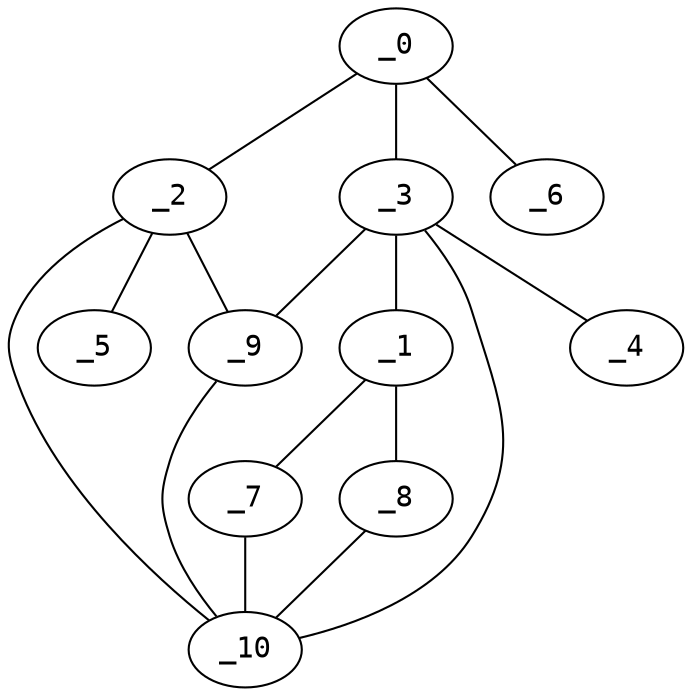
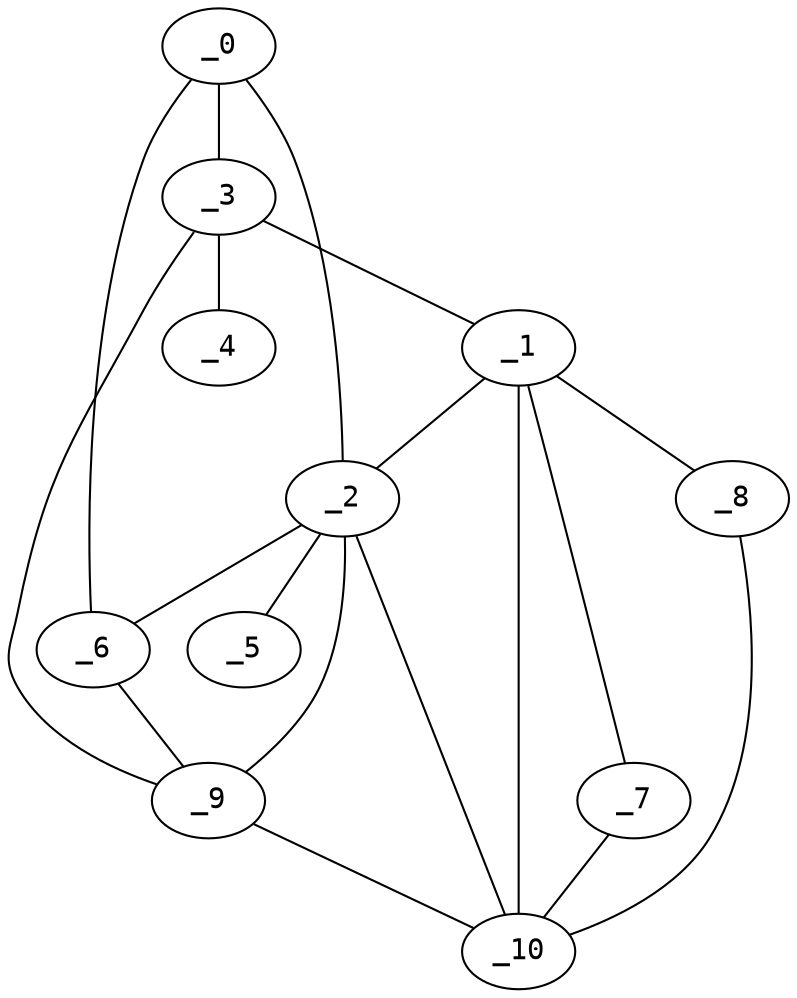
edge "_1" -- "_2": added
edge "_3" -- "_10": now "_1" -- "_10"
edge "_2" -- "_6": added
edge "_6" -- "_9": added
